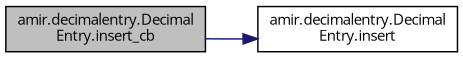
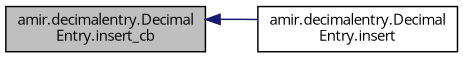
edge "amir.decimalentry.Decimal Entry.insert_cb" -> "amir.decimalentry.Decimal Entry.insert": reversed
